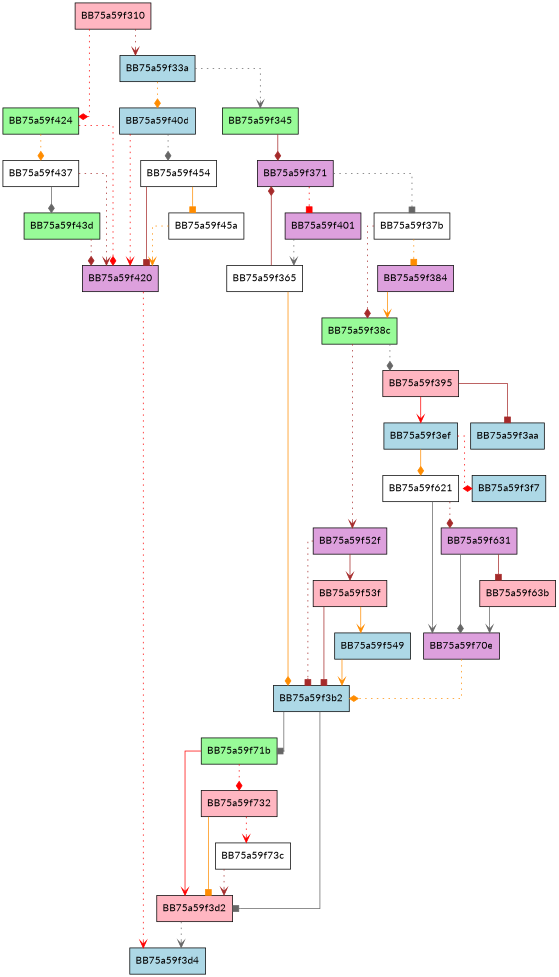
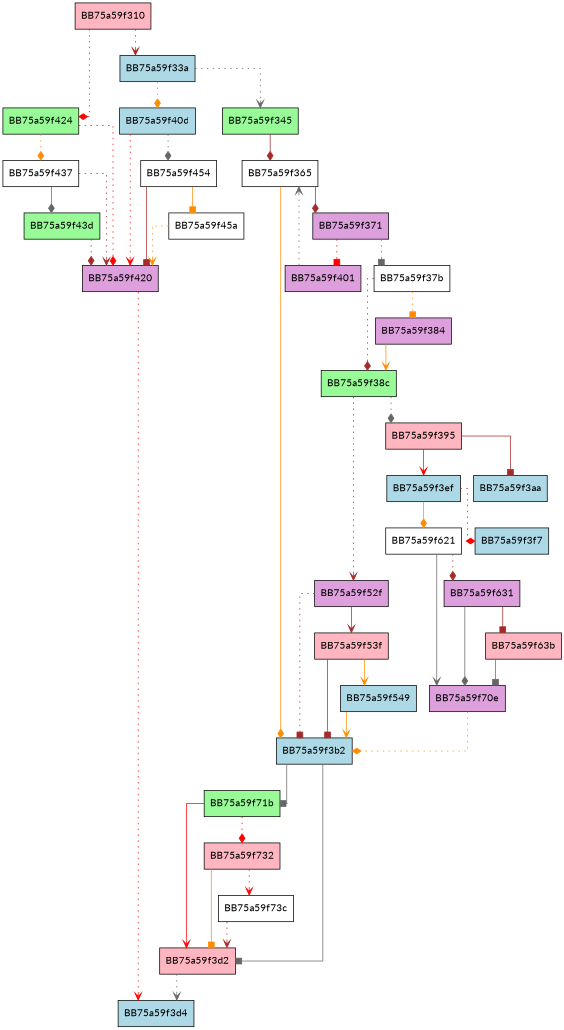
edge "BB75a59f345" -> "BB75a59f371": now "BB75a59f345" -> "BB75a59f365"
edge "BB75a59f63b" -> "BB75a59f70e": arrowhead vee -> box
